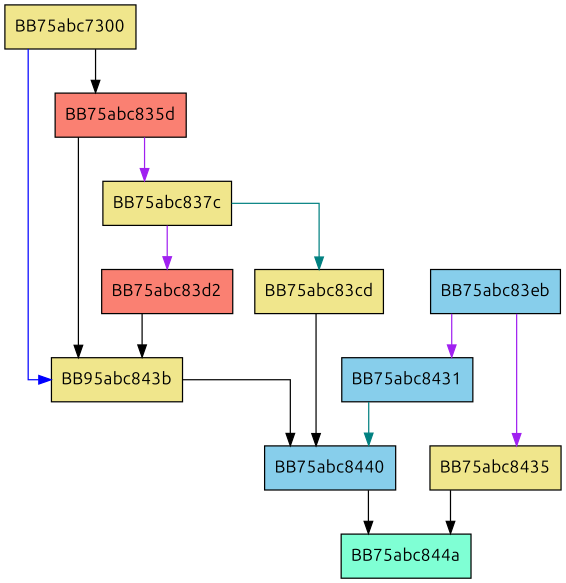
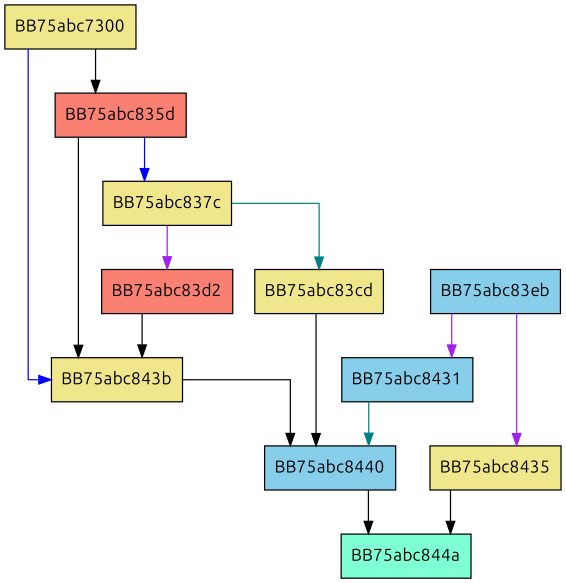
edge "BB75abc835d" -> "BB75abc837c": color purple -> blue
node "BB95abc843b": label "BB95abc843b" -> "BB75abc843b"
